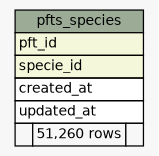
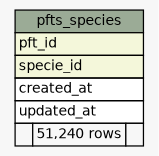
node "pfts_species": text "51,260 rows" -> "51,240 rows"
